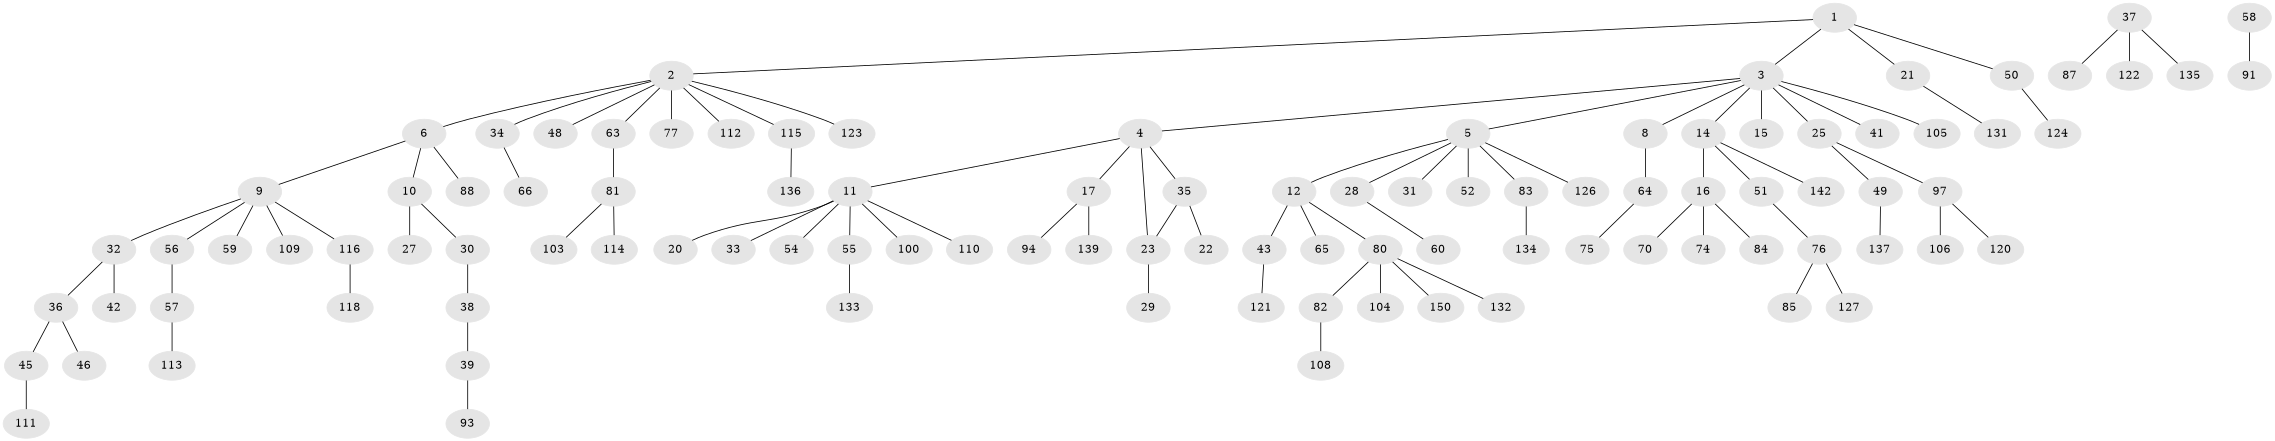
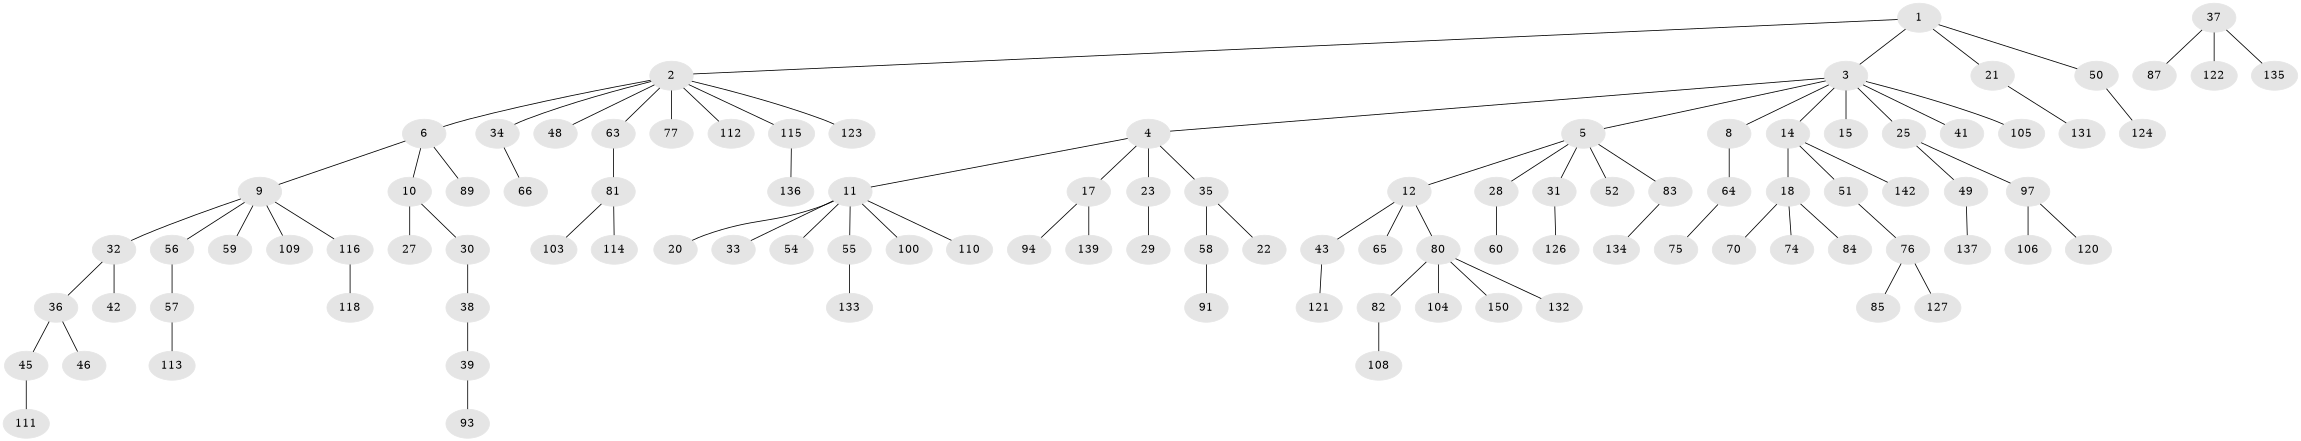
edge "5" -- "126": now "31" -- "126"
node "88": label "88" -> "89"
node "16": label "16" -> "18"
edge "35" -- "23": now "35" -- "58"
